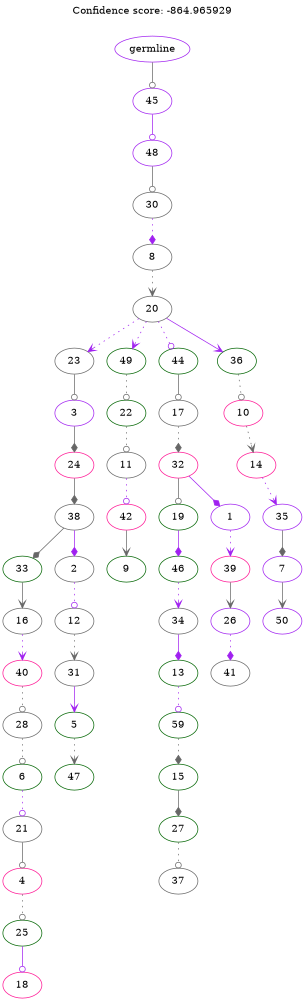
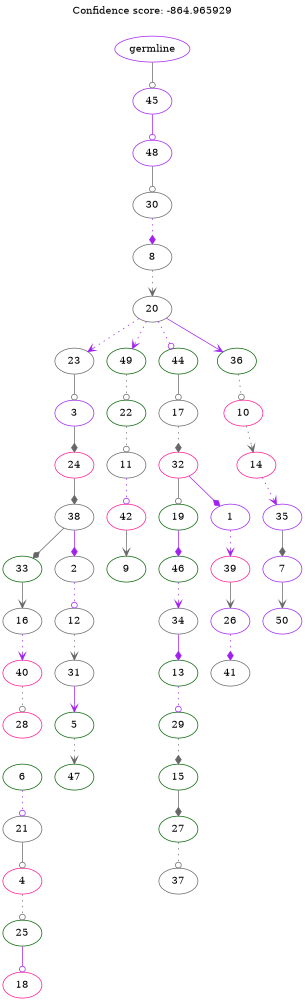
node "28": color gray40 -> deeppink
node "59": label "59" -> "29"
edge "28" -> "6": removed
